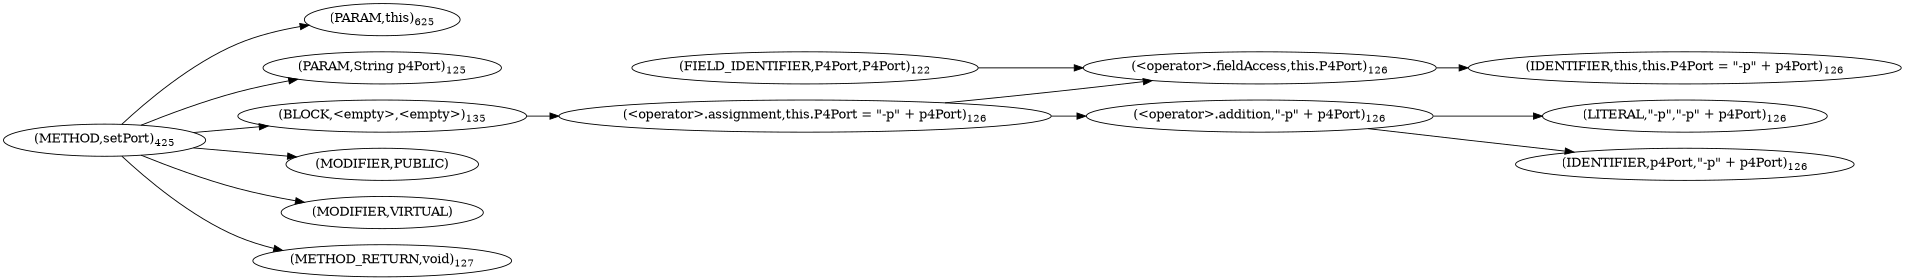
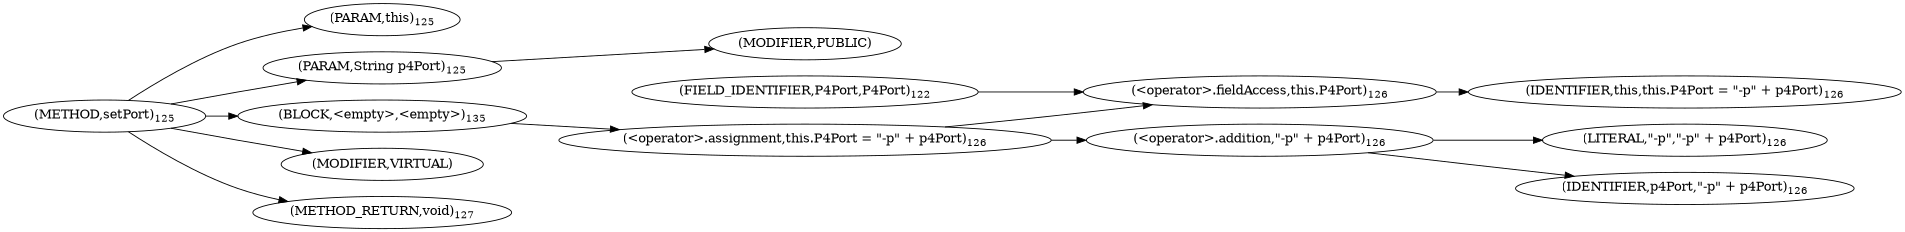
node "(PARAM,this)": text "625" -> "125"
node "(METHOD,setPort)": text "425" -> "125"
edge "(METHOD,setPort)" -> "(MODIFIER,PUBLIC)": now "(PARAM,String p4Port)" -> "(MODIFIER,PUBLIC)"
